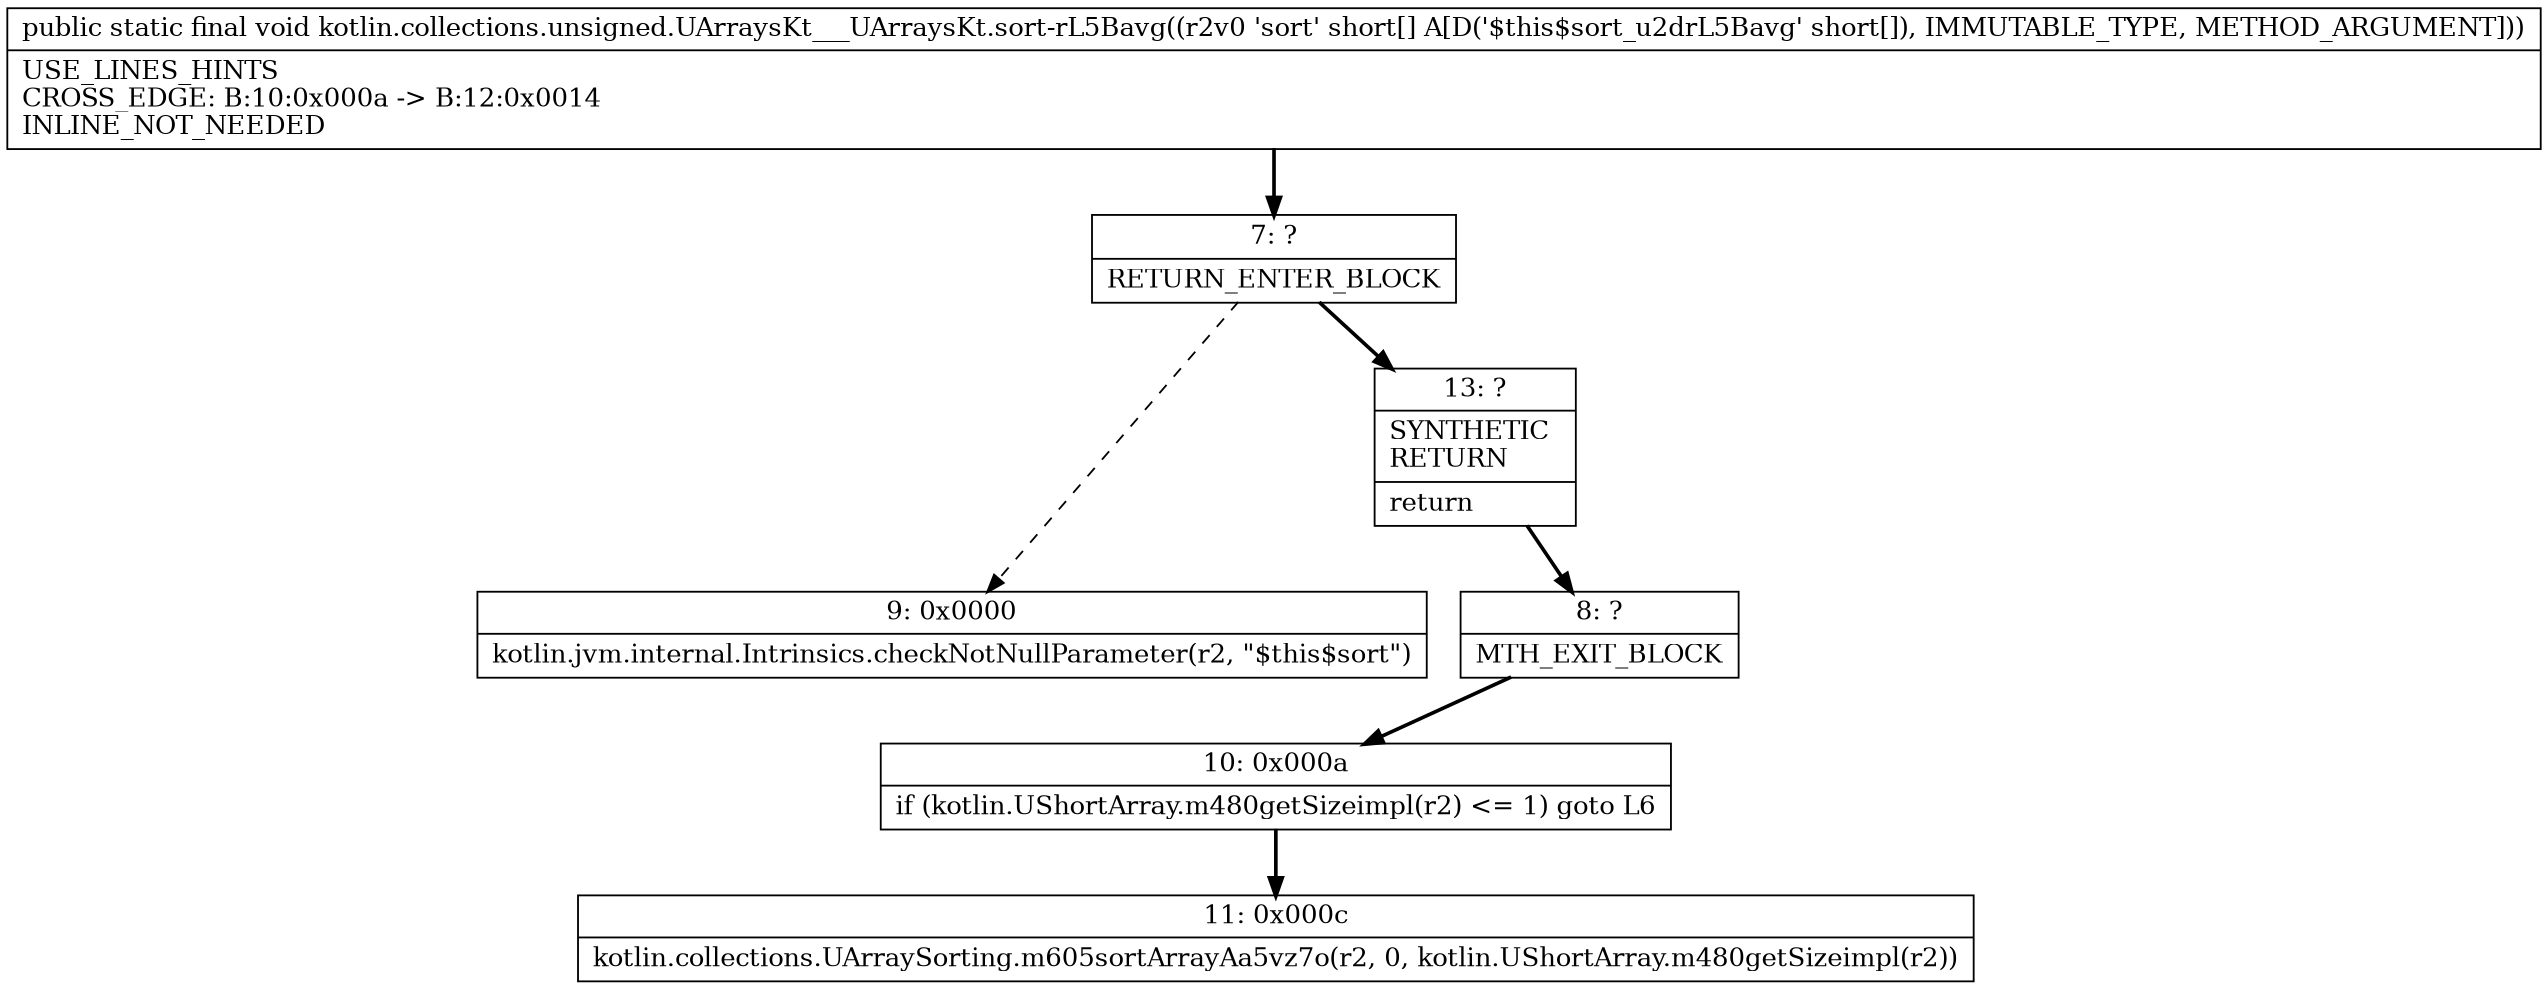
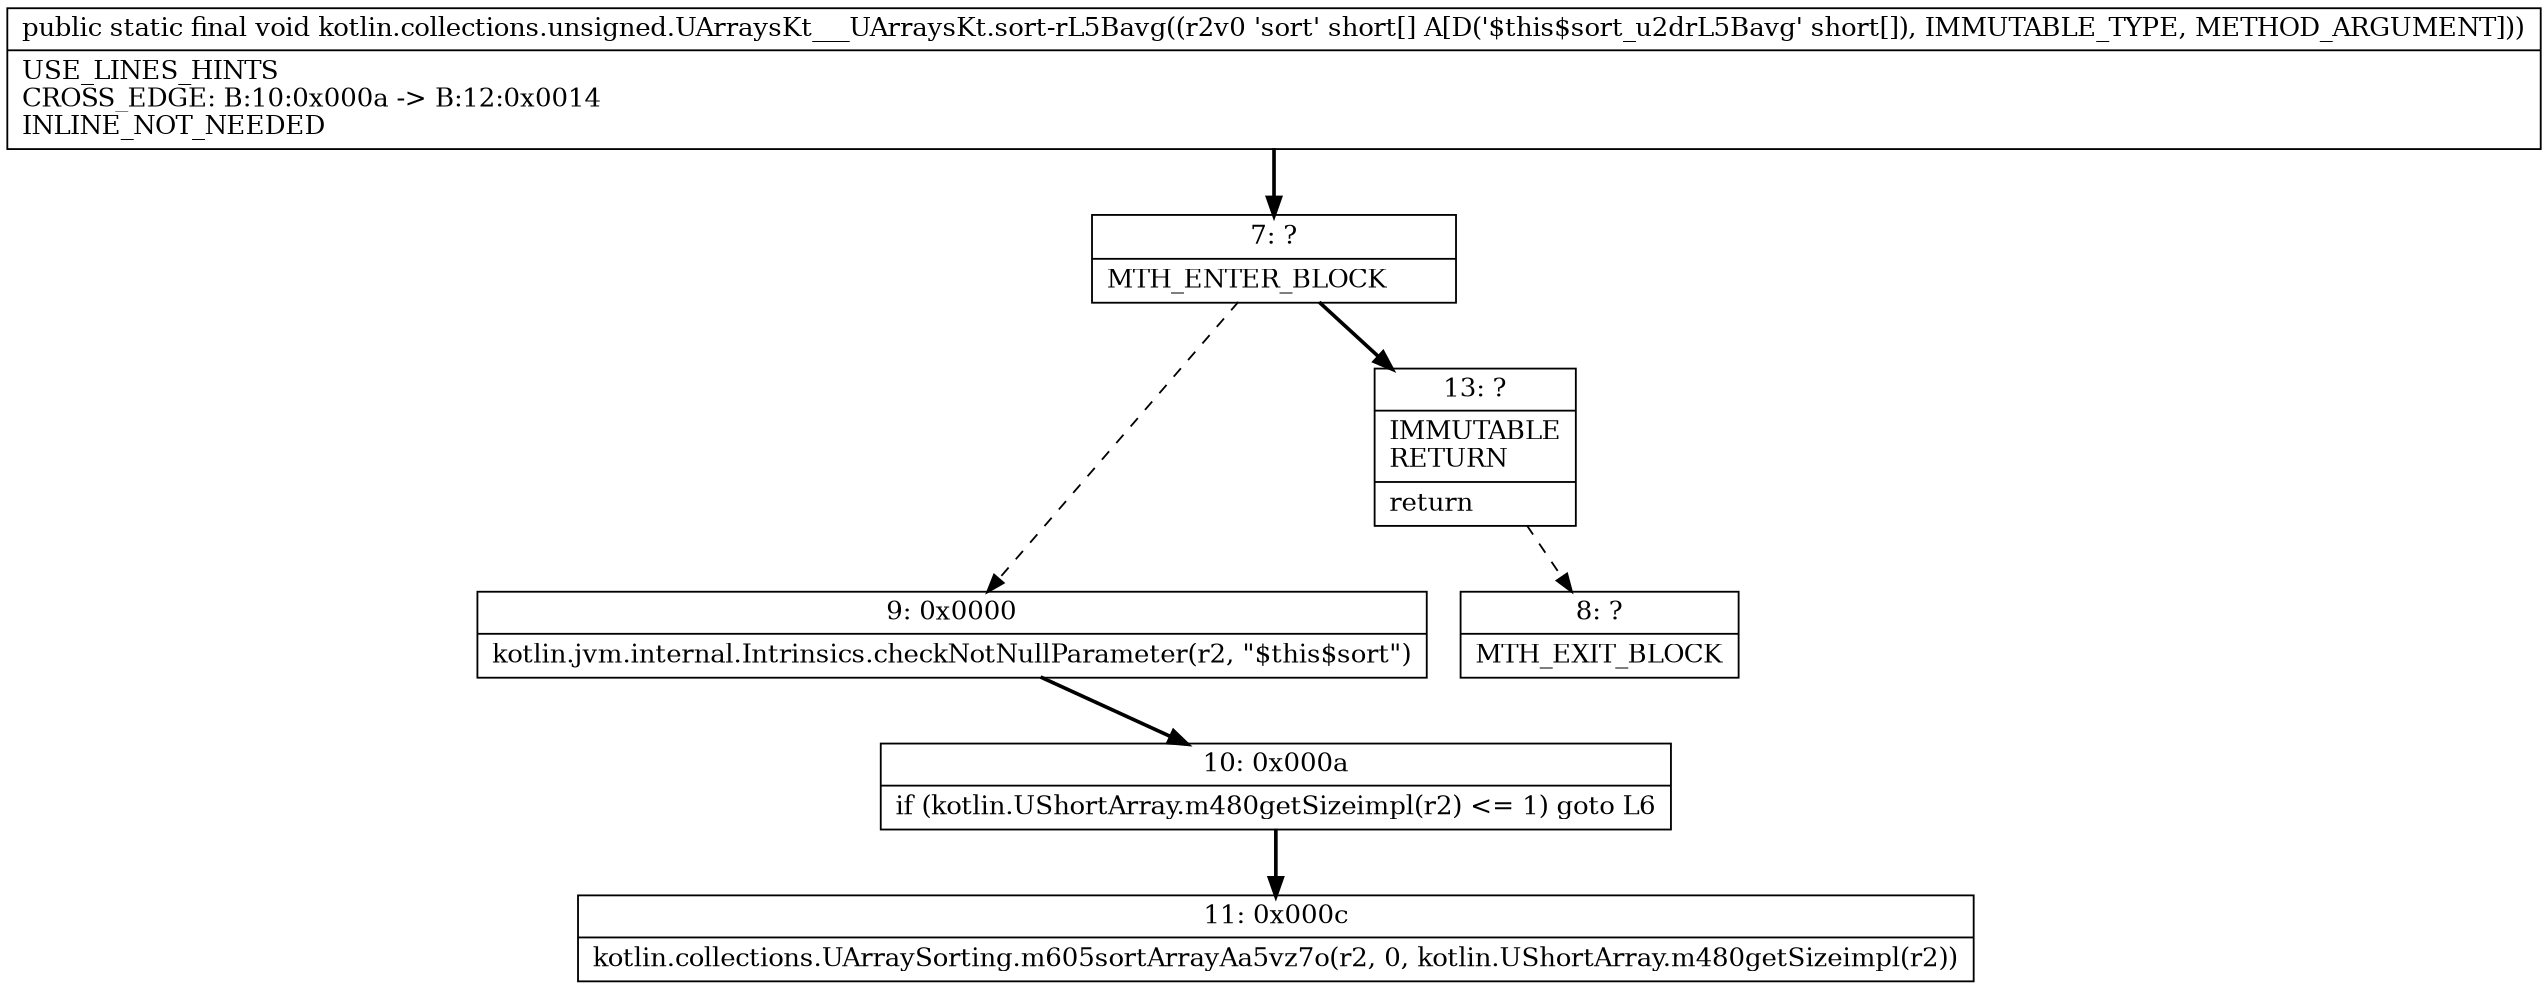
node "7: ?": text "RETURN_ENTER_BLOCK" -> "MTH_ENTER_BLOCK"
node "13: ?": text "SYNTHETIC" -> "IMMUTABLE"
edge "13: ?" -> "8: ?": style bold -> dashed
edge "8: ?" -> "10: 0x000a": now "9: 0x0000" -> "10: 0x000a"
